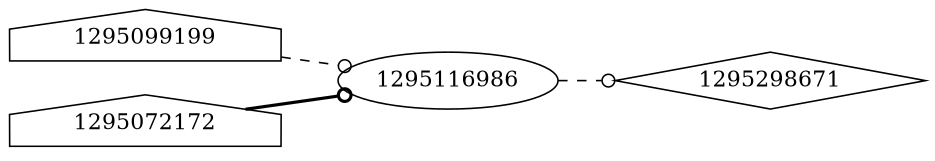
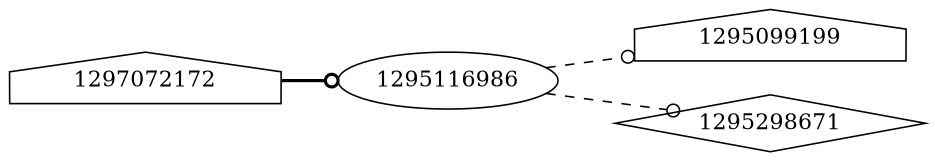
edge "1295099199" -> "1295116986": reversed
node "1295072172": label "1295072172" -> "1297072172"
